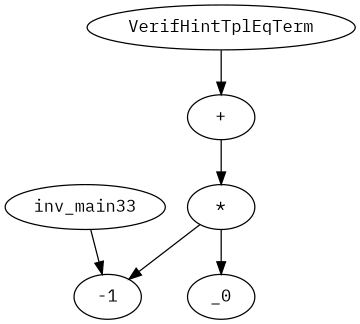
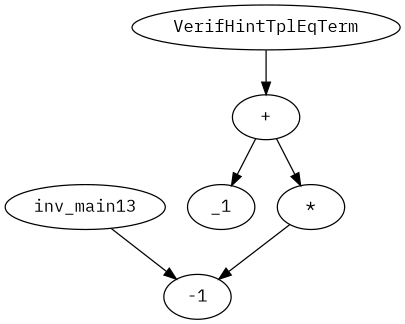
node "inv_main33": label "inv_main33" -> "inv_main13"
node "_1": added
node "_0": removed
